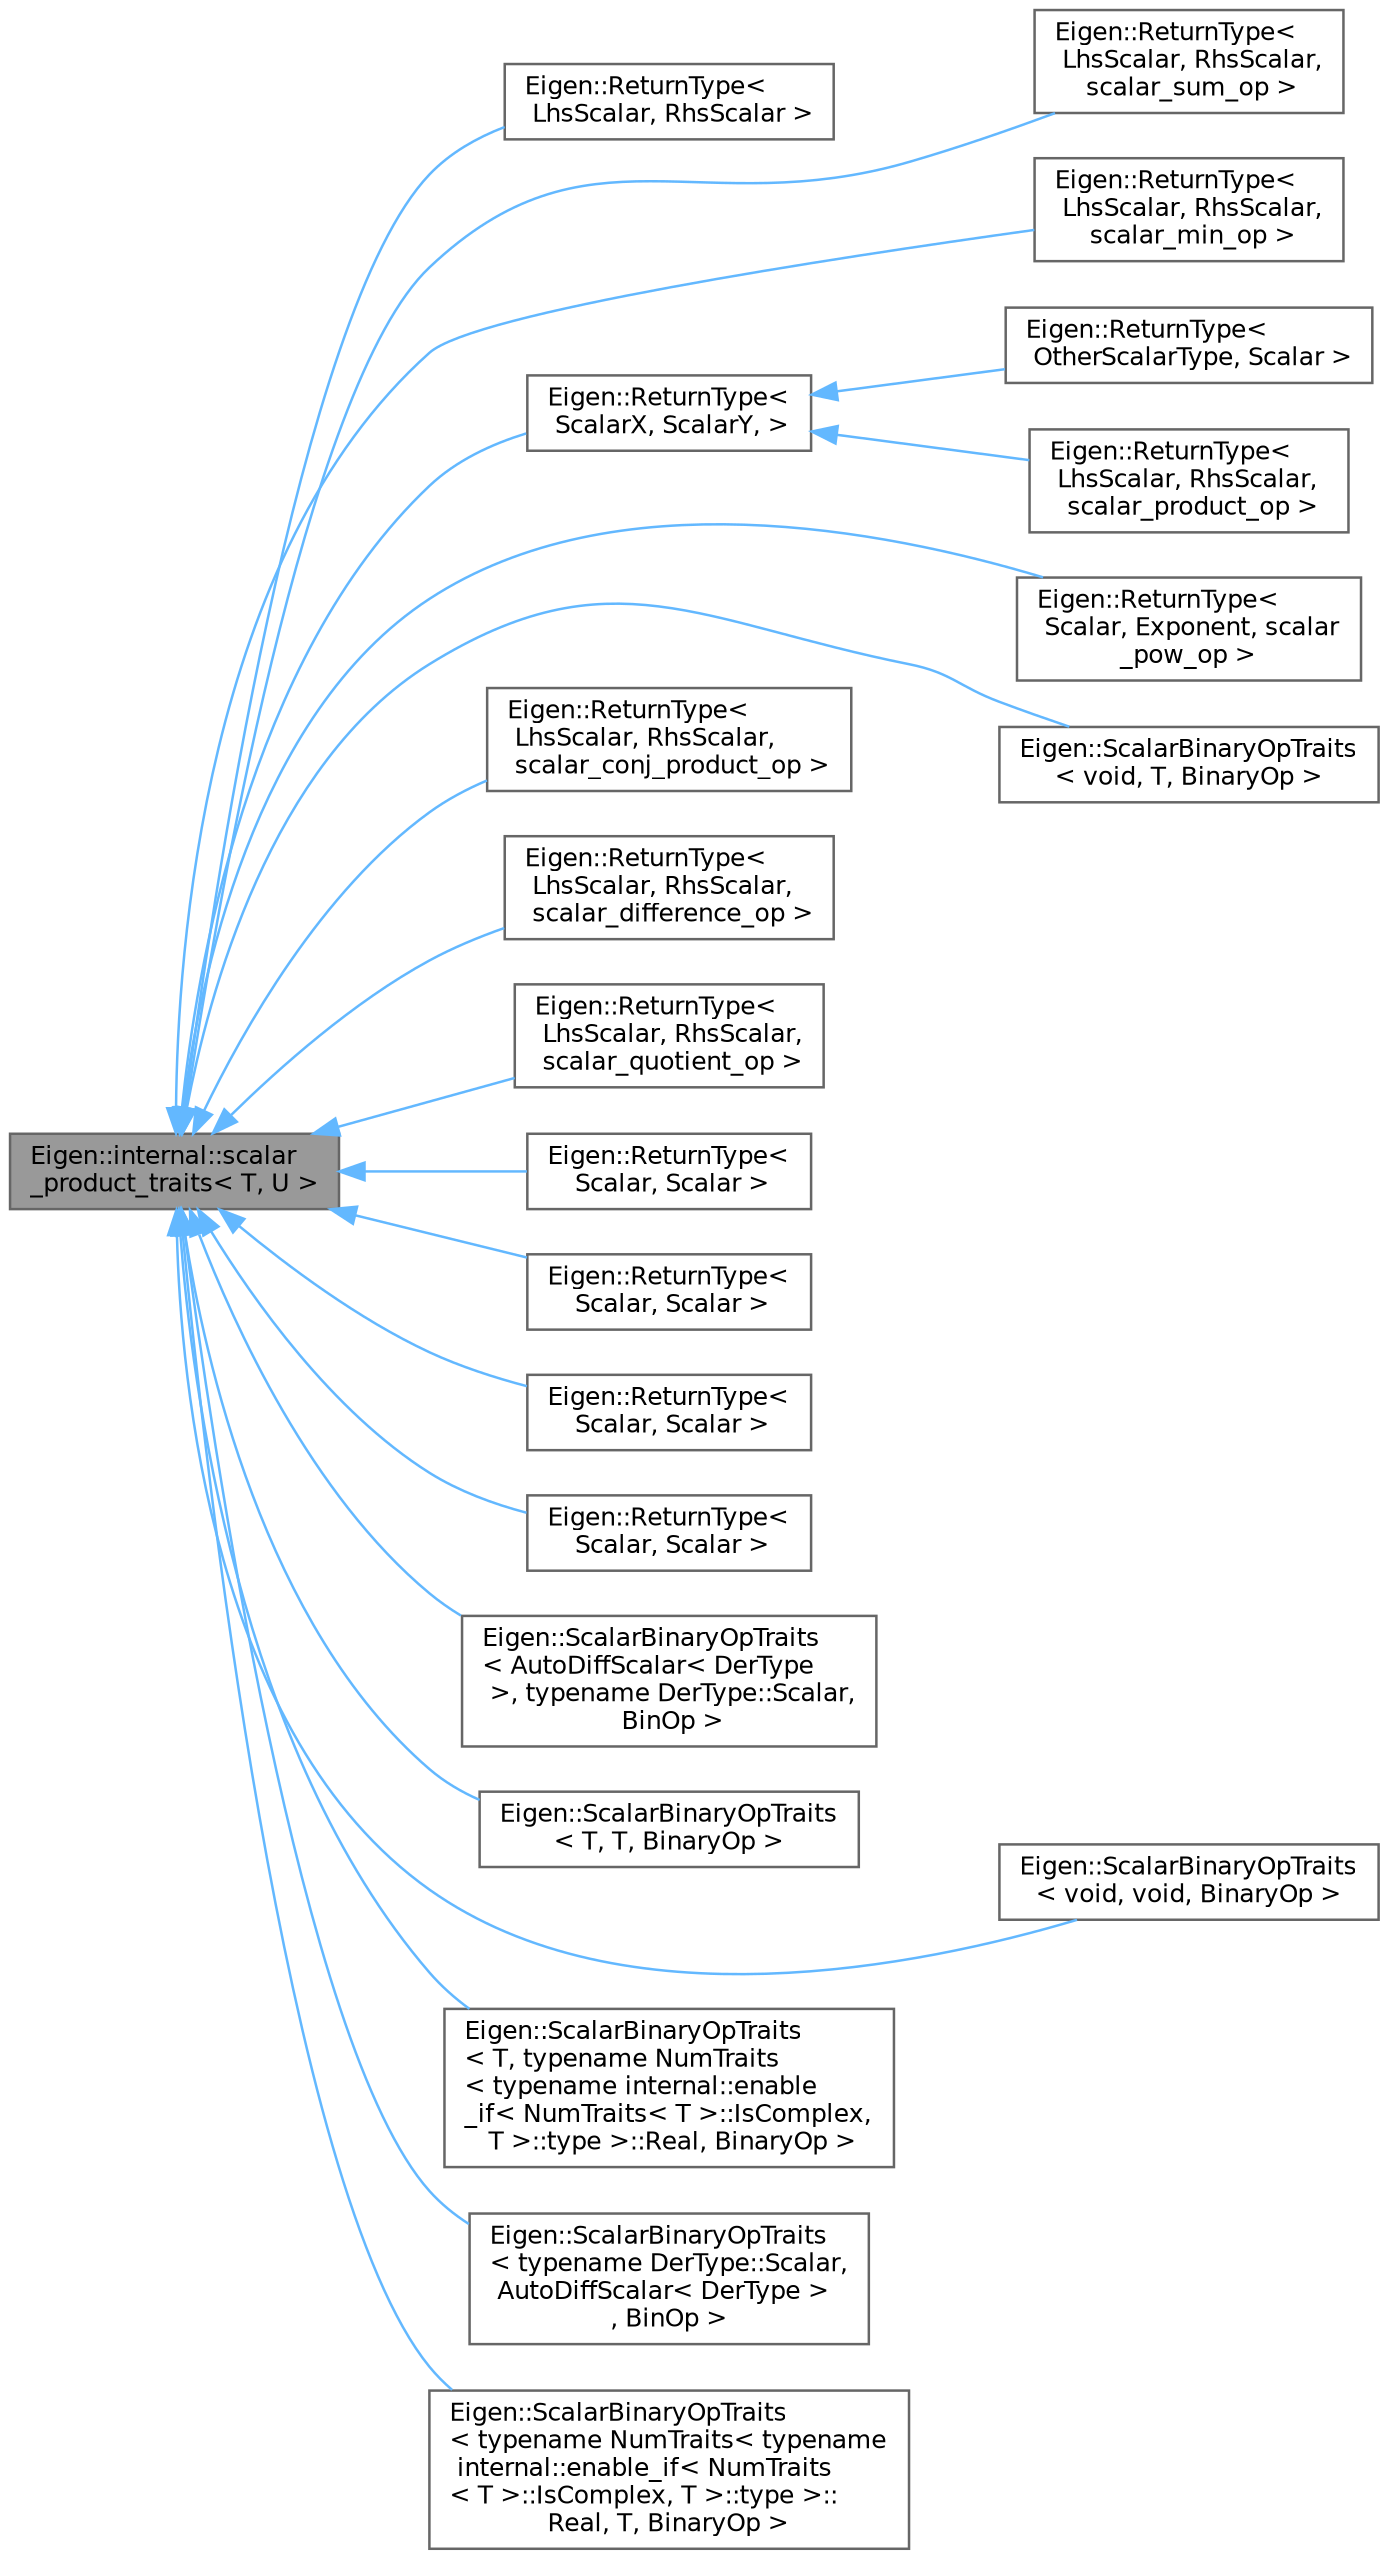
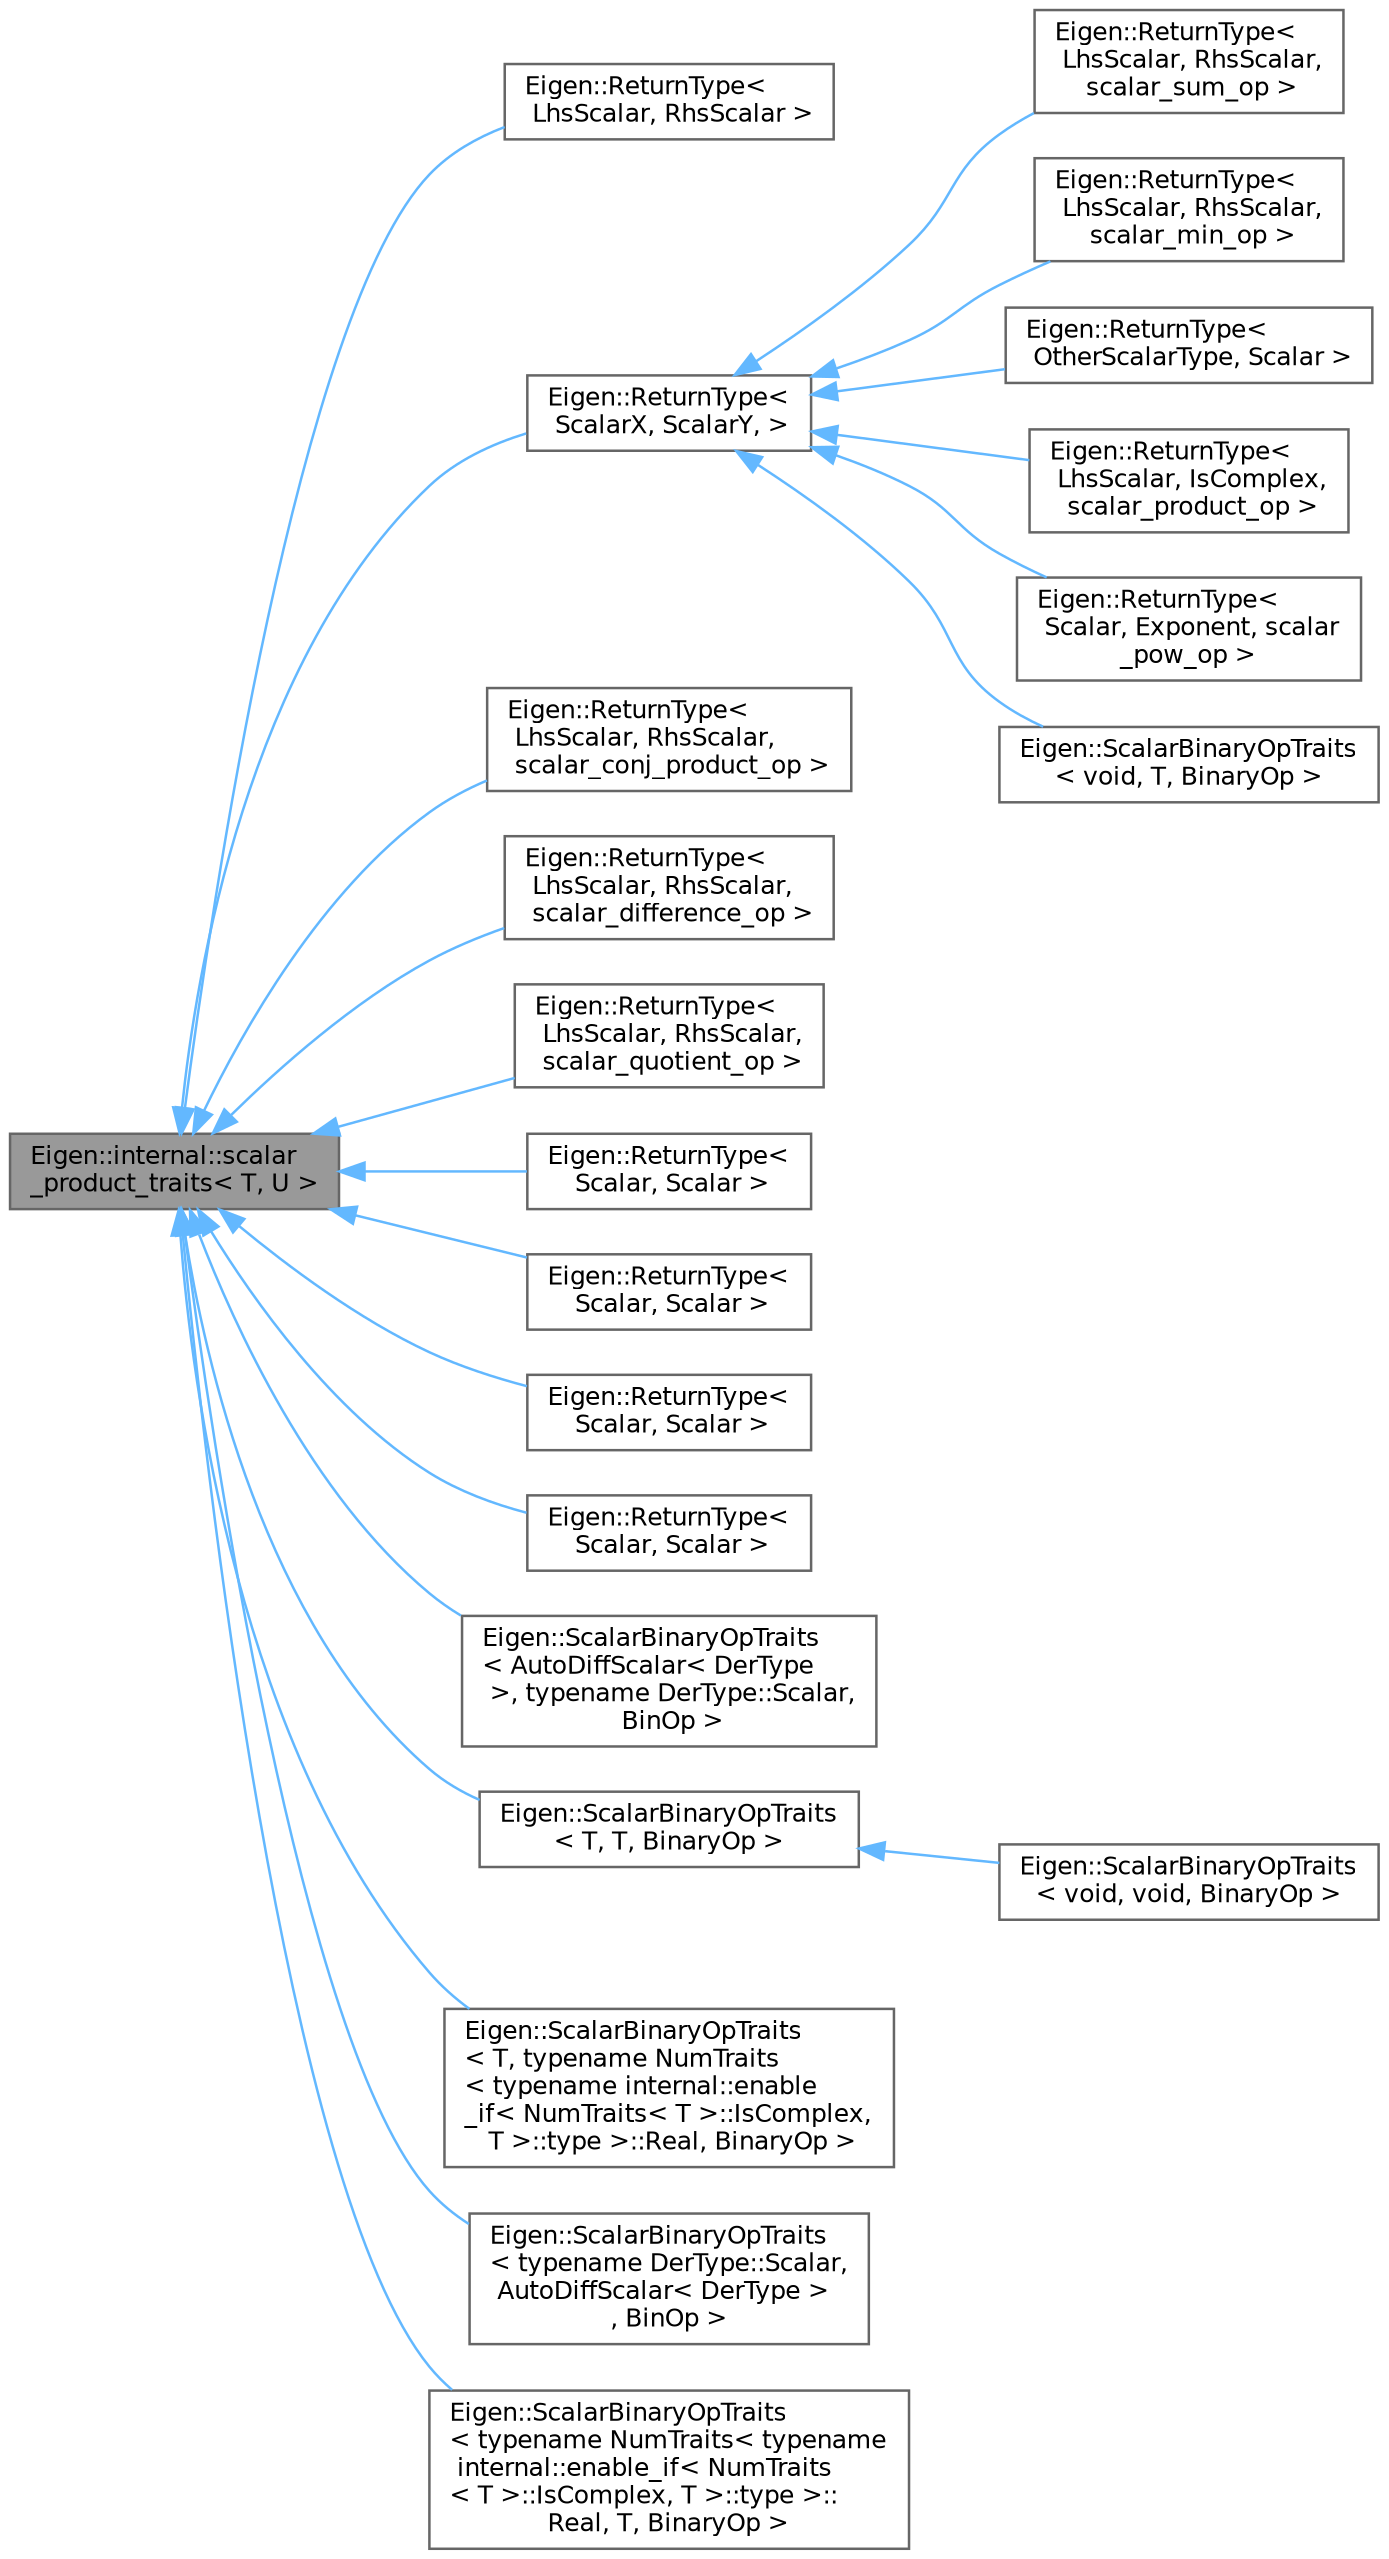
edge "Eigen::ReturnType< LhsScalar, RhsScalar, scalar_sum_op >" -> "Eigen::internal::scalar _product_traits< T, U >": now "Eigen::ReturnType< LhsScalar, RhsScalar, scalar_sum_op >" -> "Eigen::ReturnType< ScalarX, ScalarY, >"
edge "Eigen::ReturnType< LhsScalar, RhsScalar, scalar_min_op >" -> "Eigen::internal::scalar _product_traits< T, U >": now "Eigen::ReturnType< LhsScalar, RhsScalar, scalar_min_op >" -> "Eigen::ReturnType< ScalarX, ScalarY, >"
node "Eigen::ReturnType< LhsScalar, RhsScalar, scalar_product_op >": label "Eigen::ReturnType< LhsScalar, RhsScalar, scalar_product_op >" -> "Eigen::ReturnType< LhsScalar, IsComplex, scalar_product_op >"
edge "Eigen::ReturnType< Scalar, Exponent, scalar _pow_op >" -> "Eigen::internal::scalar _product_traits< T, U >": now "Eigen::ReturnType< Scalar, Exponent, scalar _pow_op >" -> "Eigen::ReturnType< ScalarX, ScalarY, >"
edge "Eigen::ScalarBinaryOpTraits < void, T, BinaryOp >" -> "Eigen::internal::scalar _product_traits< T, U >": now "Eigen::ScalarBinaryOpTraits < void, T, BinaryOp >" -> "Eigen::ReturnType< ScalarX, ScalarY, >"
edge "Eigen::ScalarBinaryOpTraits < void, void, BinaryOp >" -> "Eigen::internal::scalar _product_traits< T, U >": now "Eigen::ScalarBinaryOpTraits < void, void, BinaryOp >" -> "Eigen::ScalarBinaryOpTraits < T, T, BinaryOp >"
